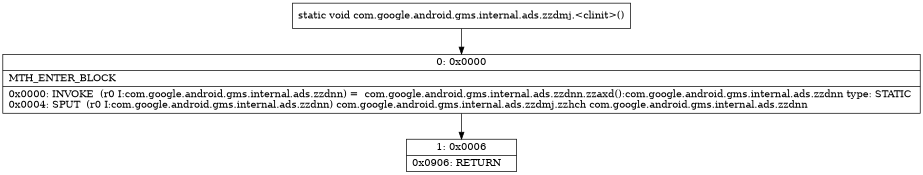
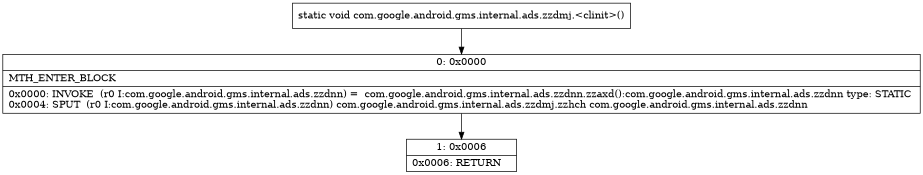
node "1: 0x0006": text "0x0906: RETURN" -> "0x0006: RETURN"
